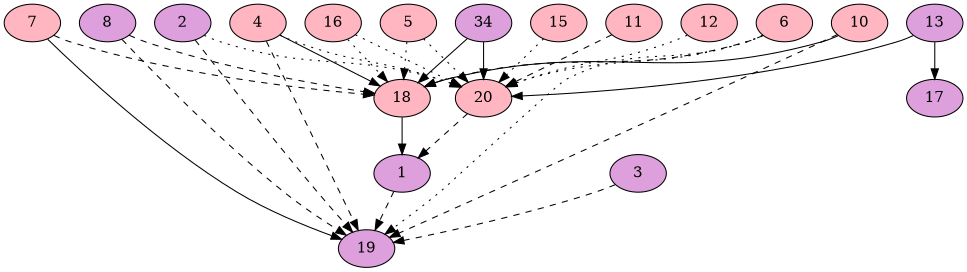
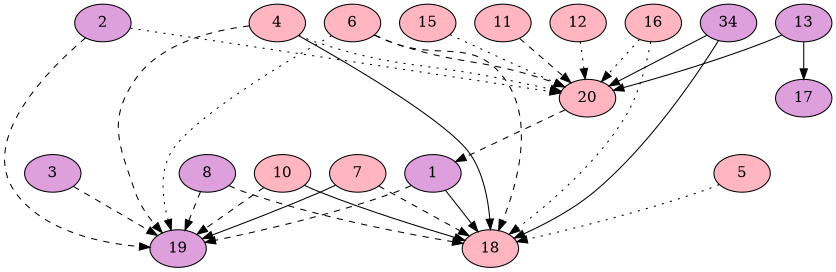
edge "5" -> "20": removed
edge "6" -> "20": style dotted -> dashed
edge "18" -> "1": reversed
